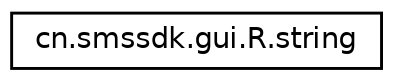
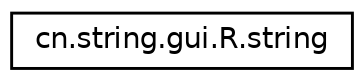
node "cn.smssdk.gui.R.string": label "cn.smssdk.gui.R.string" -> "cn.string.gui.R.string"
